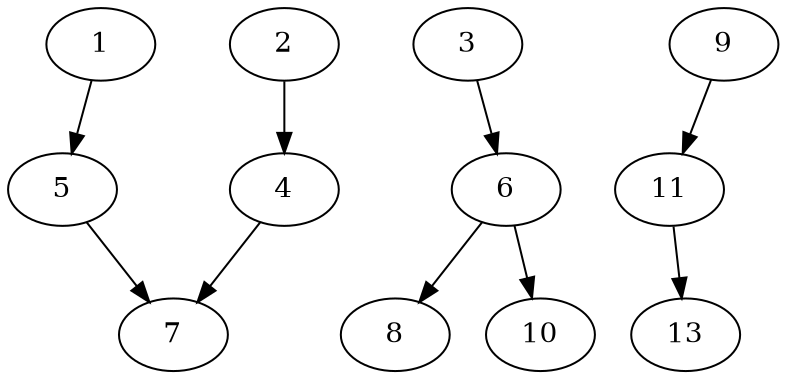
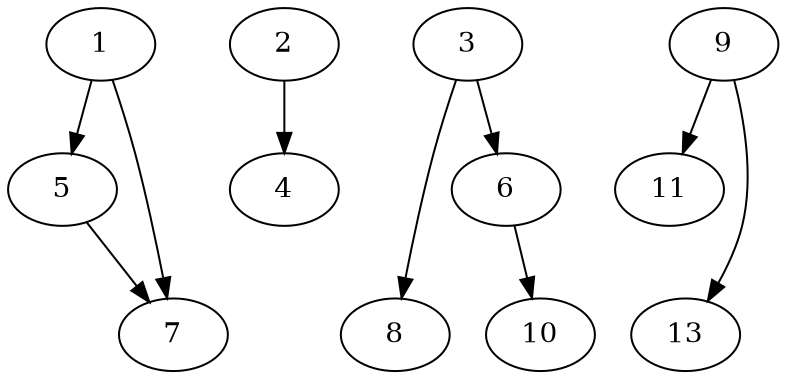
edge "11" -> "13": now "9" -> "13"
edge "4" -> "7": now "1" -> "7"
edge "6" -> "8": now "3" -> "8"
